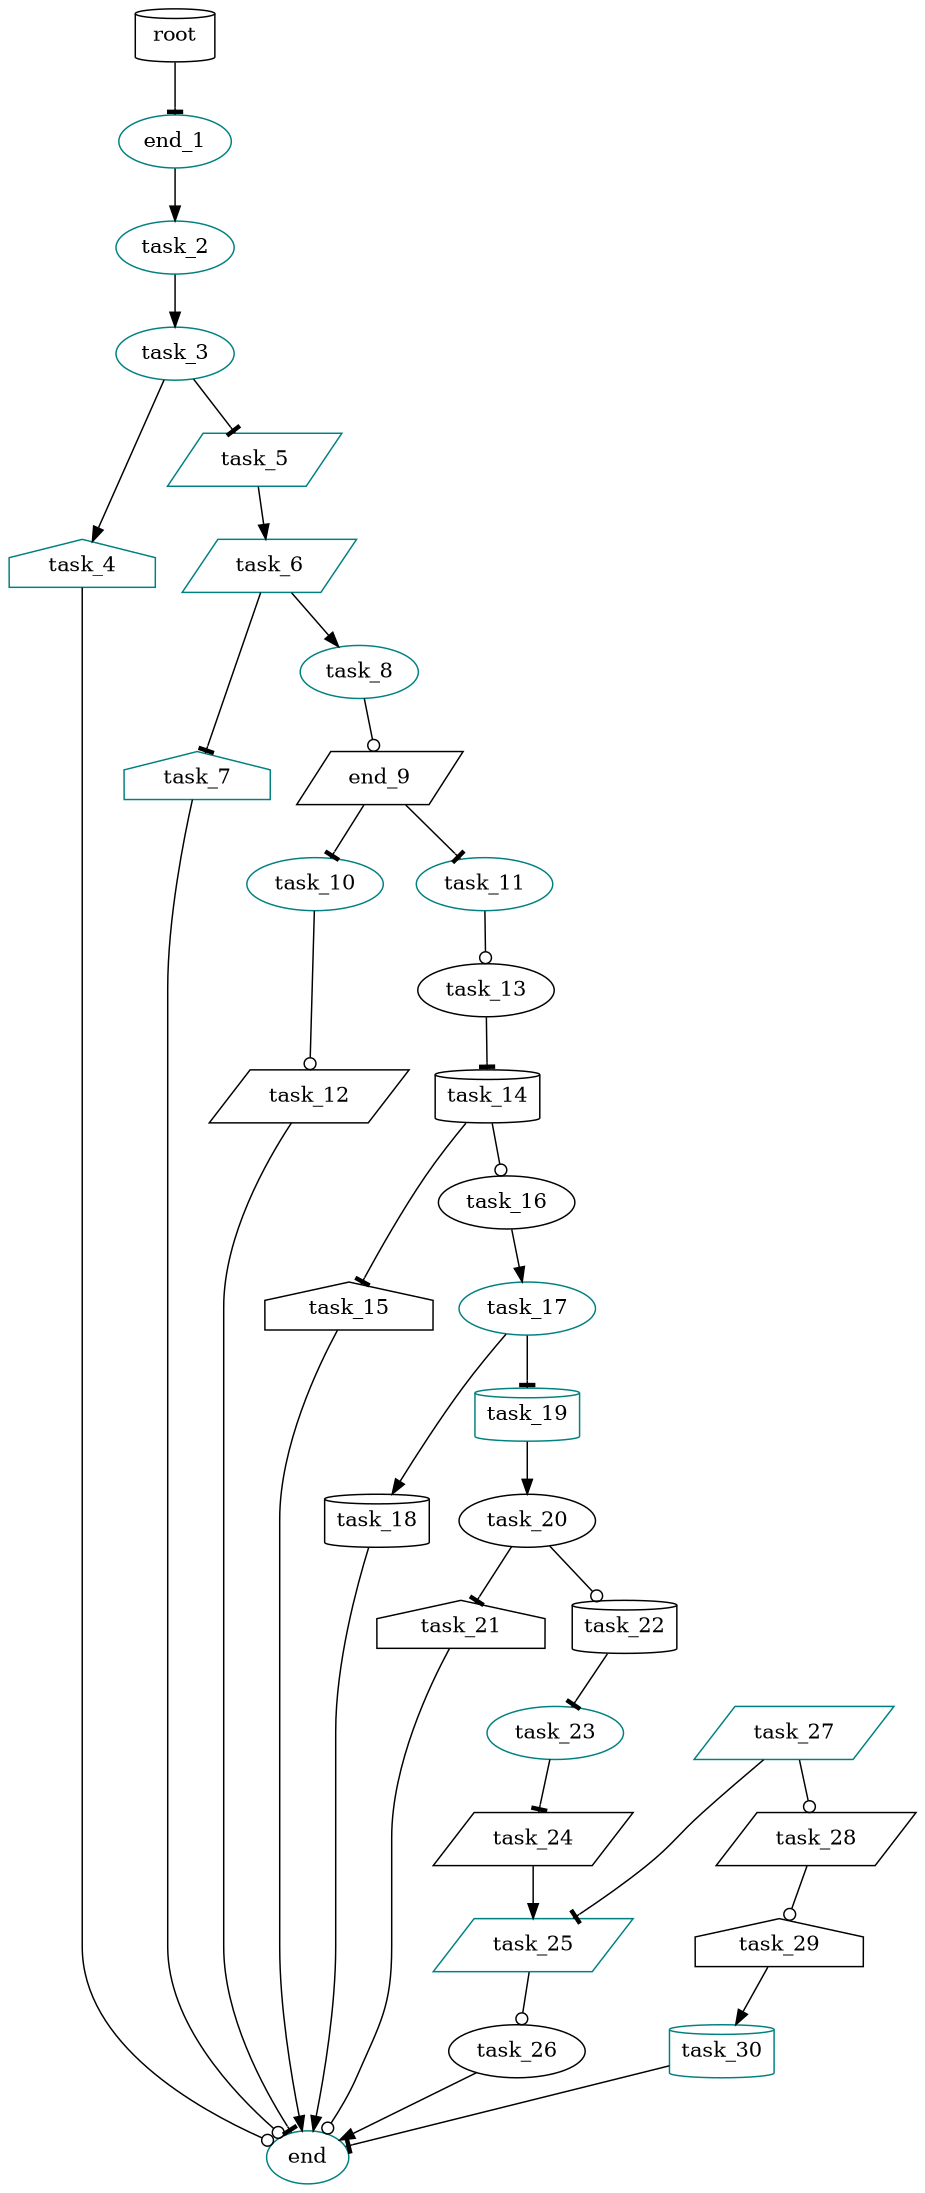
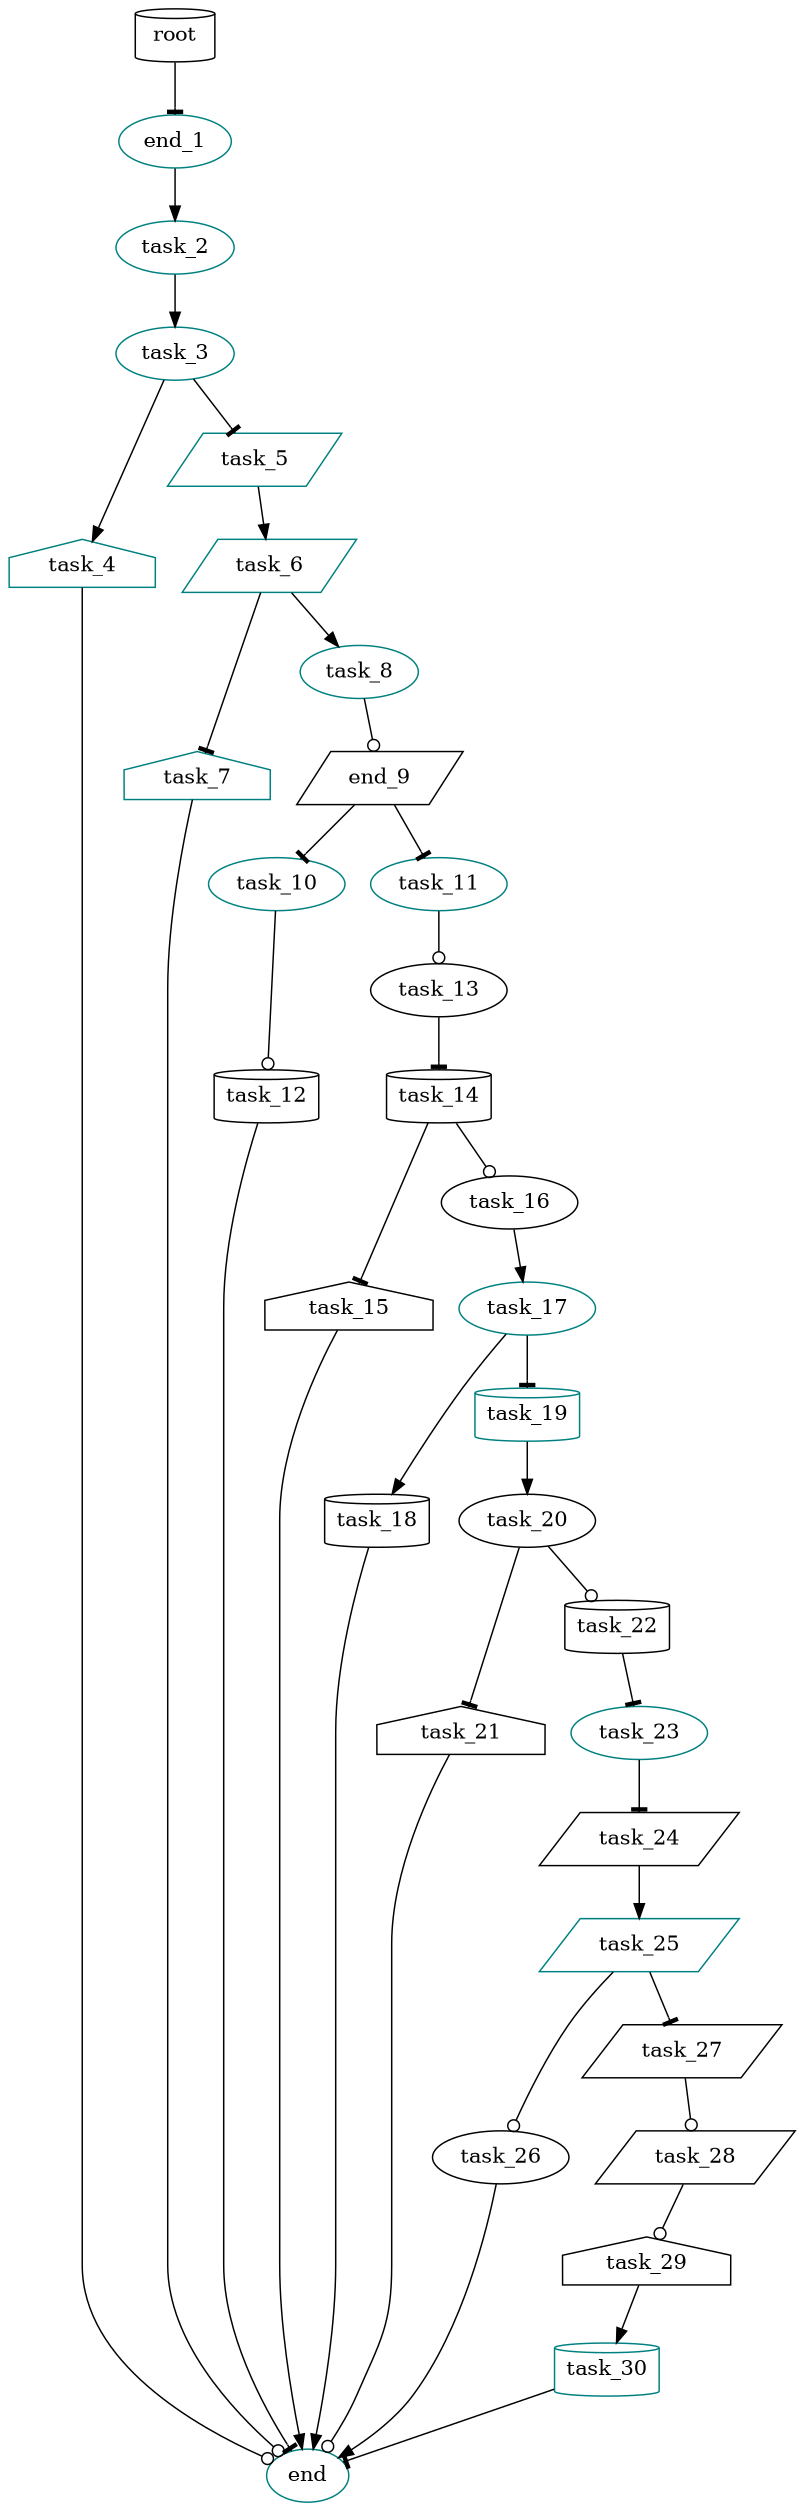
node "task_12": shape parallelogram -> cylinder
node "task_27": color teal -> black
edge "task_27" -> "task_25": reversed
